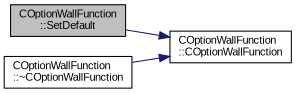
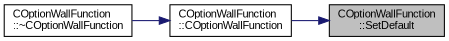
edge "COptionWallFunction ::SetDefault" -> "COptionWallFunction ::COptionWallFunction": reversed
